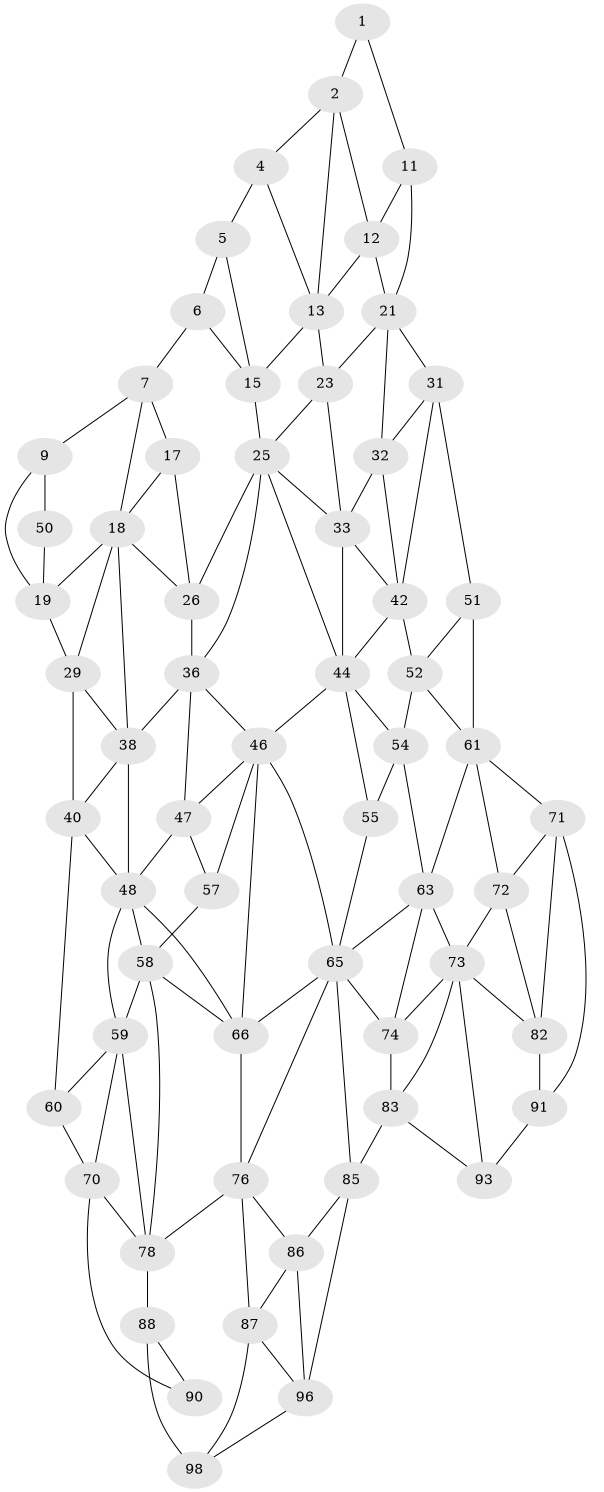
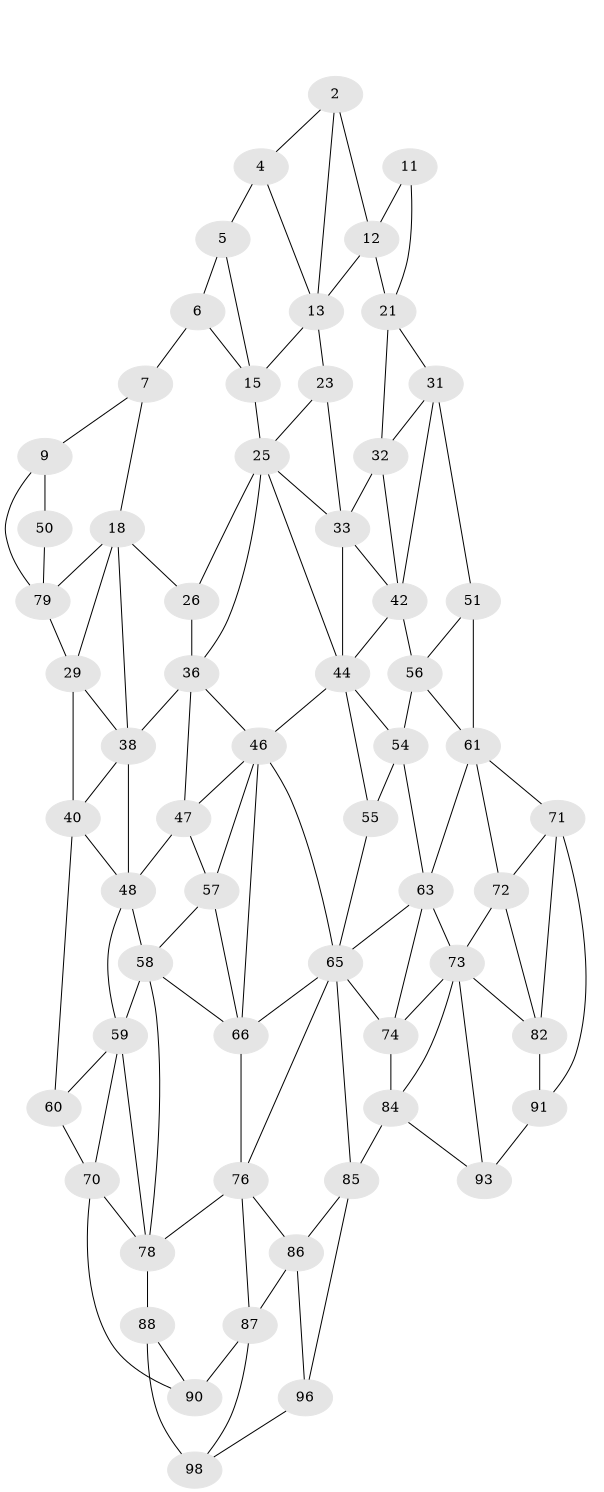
node "1": removed
edge "21" -- "23": removed
node "17": removed
node "19": label "19" -> "79"
node "52": label "52" -> "56"
edge "48" -- "66": now "57" -- "66"
node "83": label "83" -> "84"
edge "87" -- "96": now "87" -- "90"
